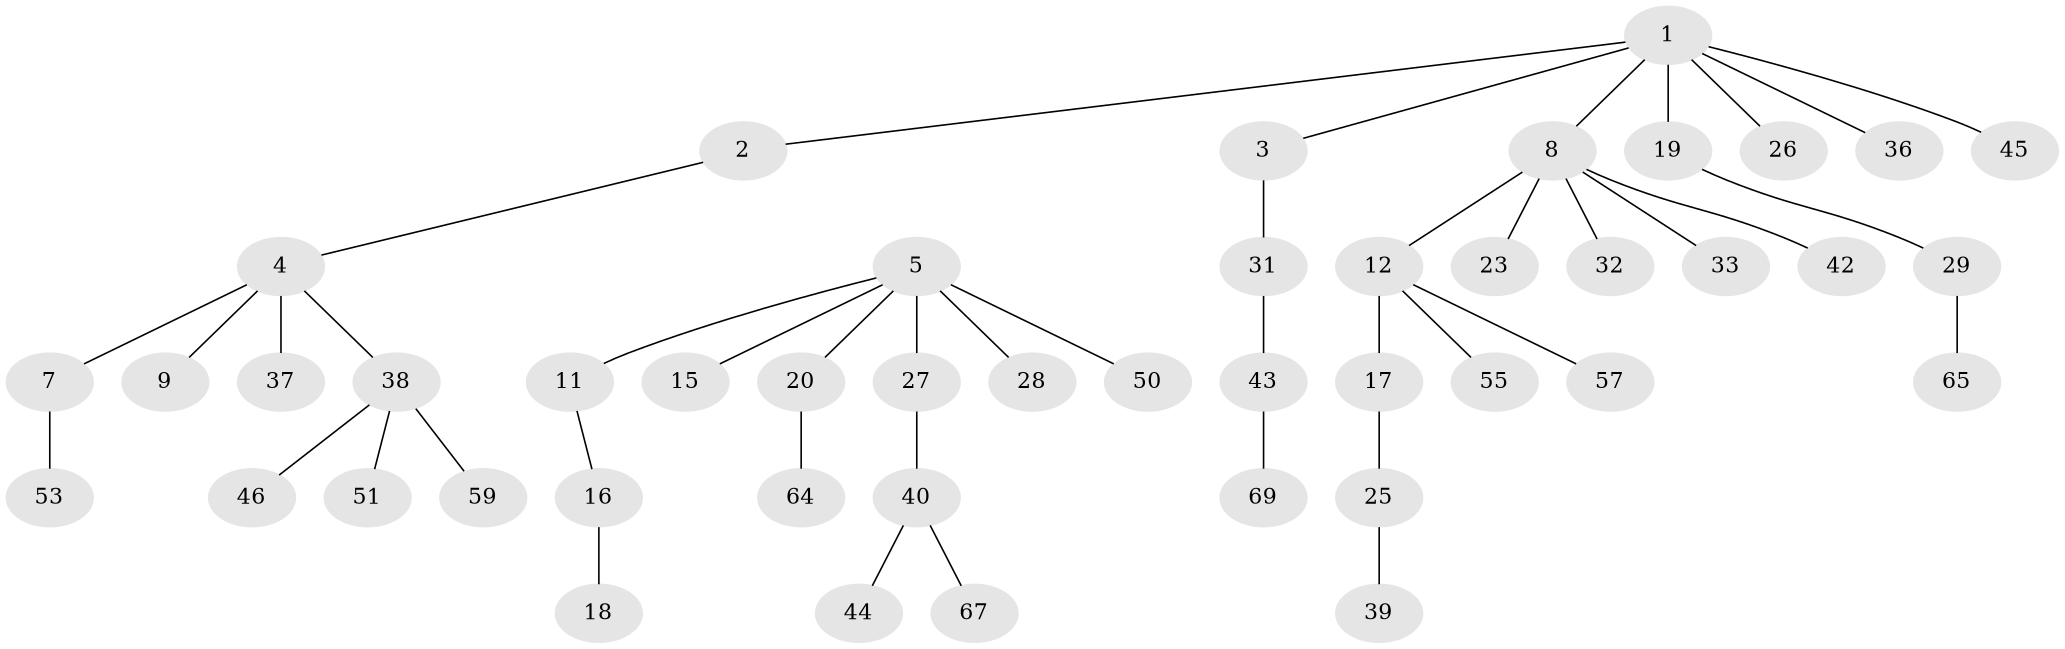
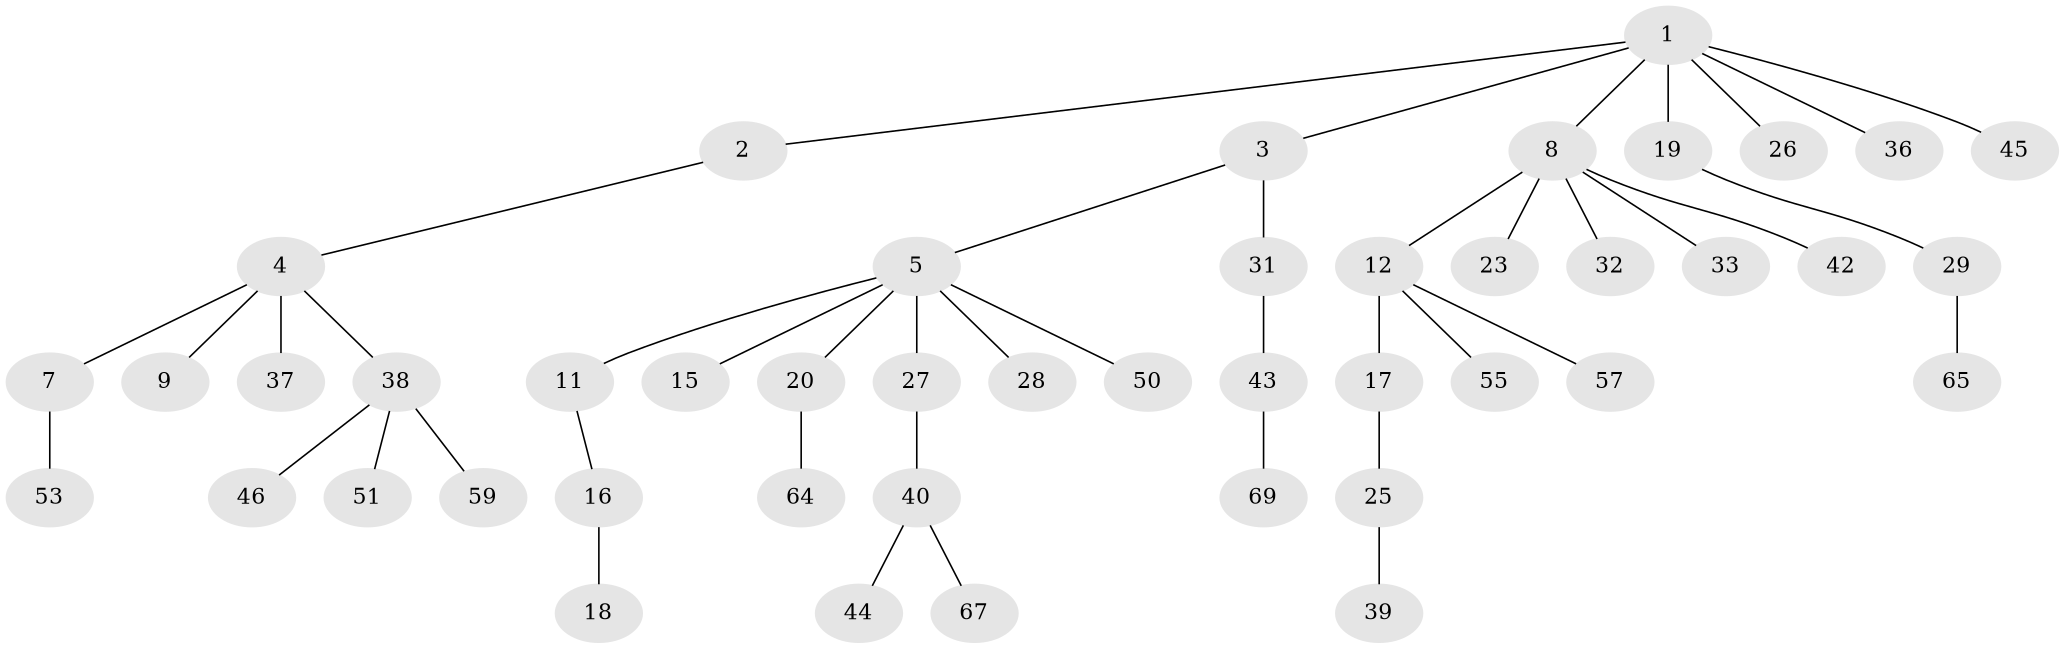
edge "3" -- "5": added
